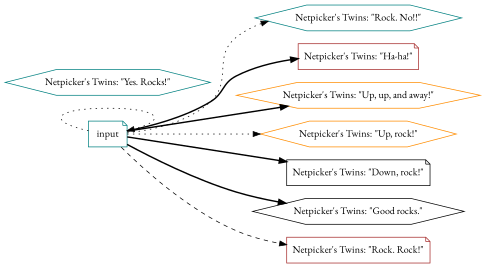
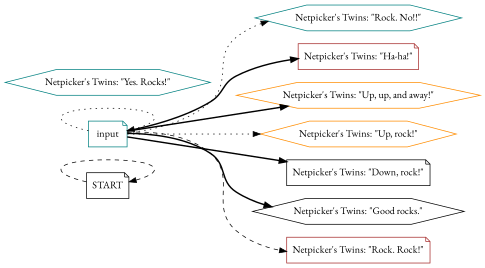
node "START": added
